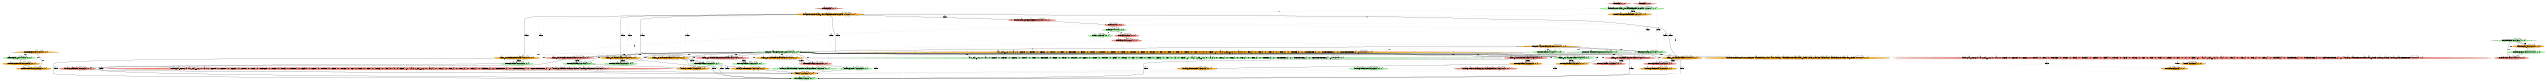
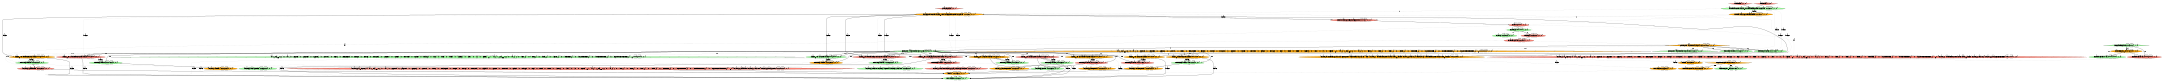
edge "_errHandler.reportError(this,re)@@@47@@@['1', '1', '0']" -> "_errHandler.recover(this,re)@@@48@@@['1', '1', '0']": now "_localctx.exception = re@@@46@@@['1', '1', '0']" -> "_errHandler.recover(this,re)@@@48@@@['1', '1', '0']"
node "_errHandler.reportError(this,re)@@@102@@@['0', '0', '1']": removed
node "enterOuterAlt(_localctx,6)@@@56@@@['0', '0', '1']": fillcolor orange -> palegreen
